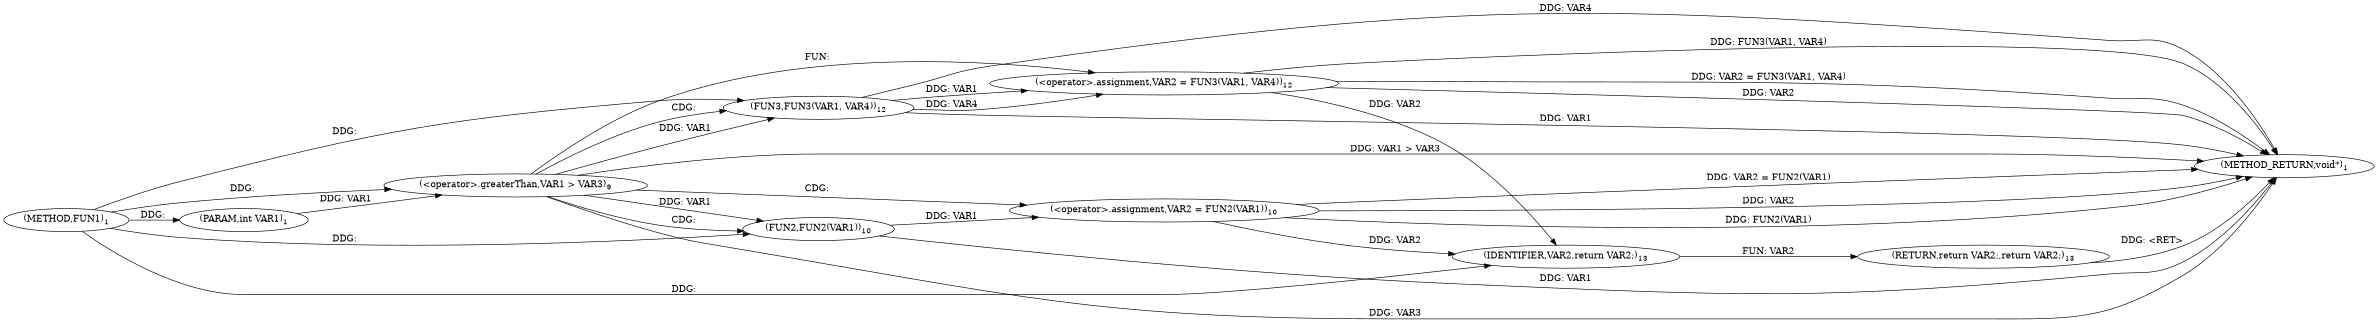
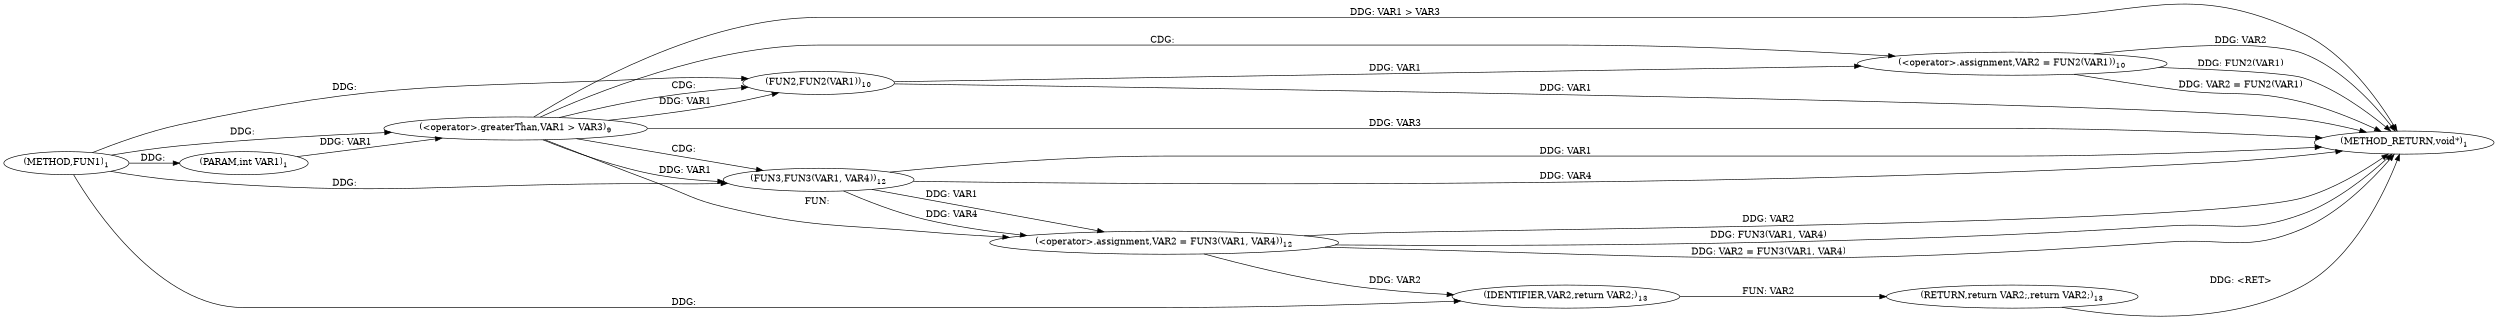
edge "(<operator>.assignment,VAR2 = FUN2(VAR1))" -> "(IDENTIFIER,VAR2,return VAR2;)": removed, label "DDG: VAR2"
